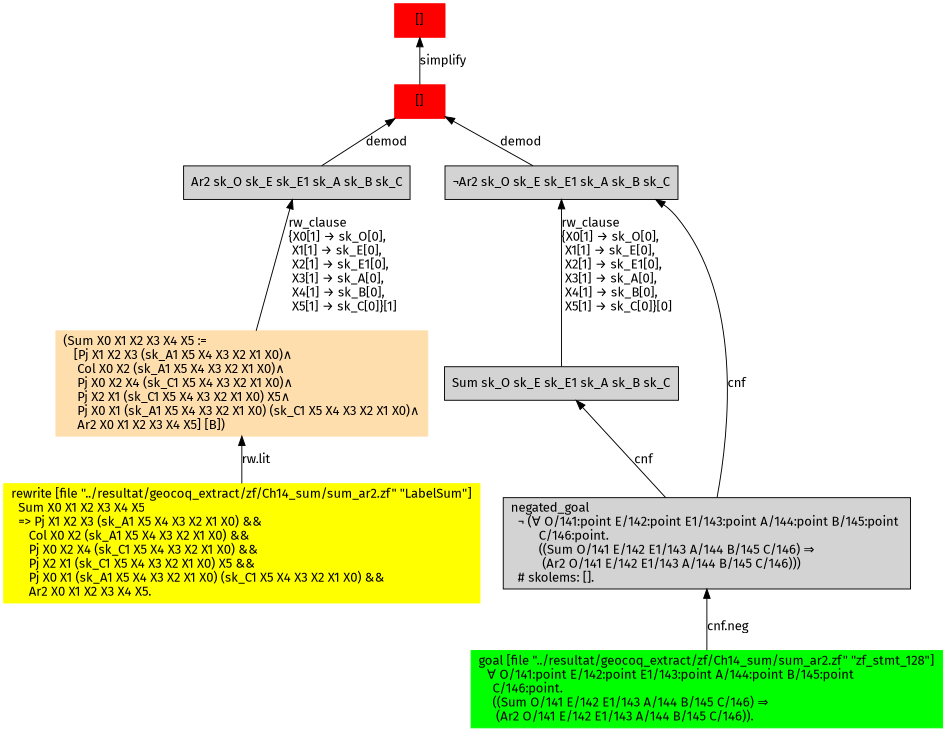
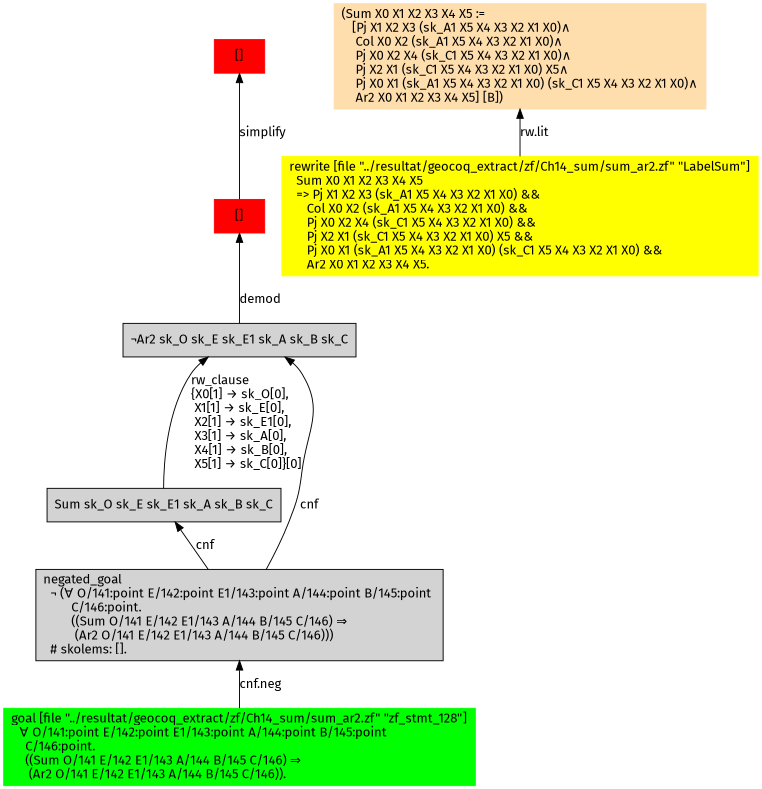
node "Ar2 sk_O sk_E sk_E1 sk_A sk_B sk_C": removed
